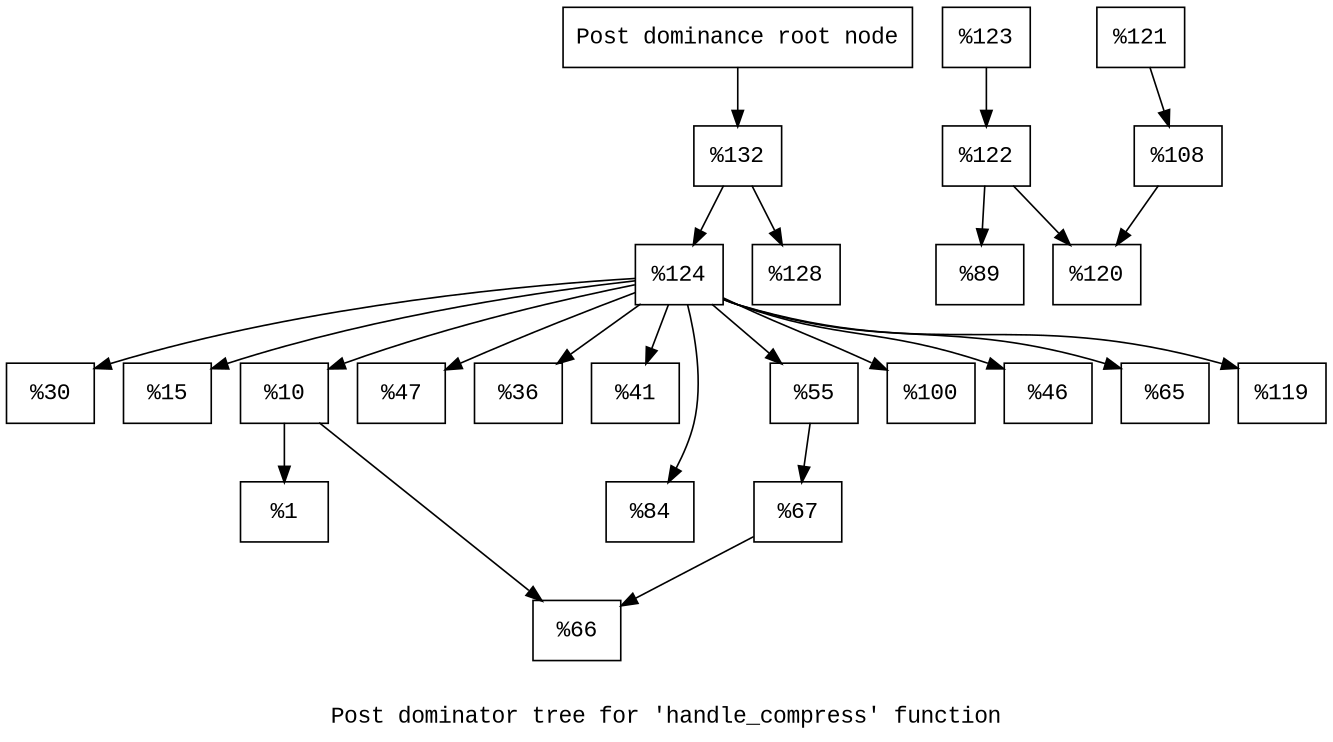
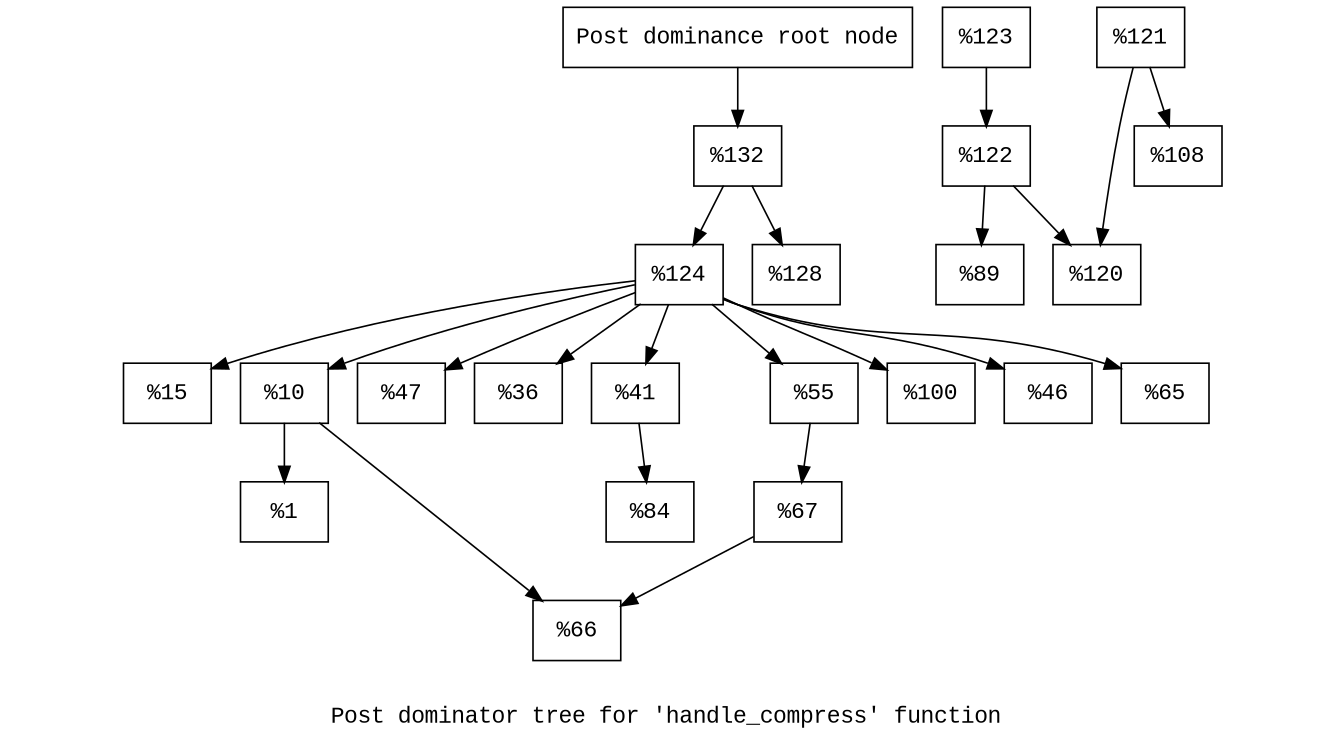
edge "%108" -> "%120": now "%121" -> "%120"
edge "%124" -> "%84": now "%41" -> "%84"
node "%30": removed
node "%119": removed
